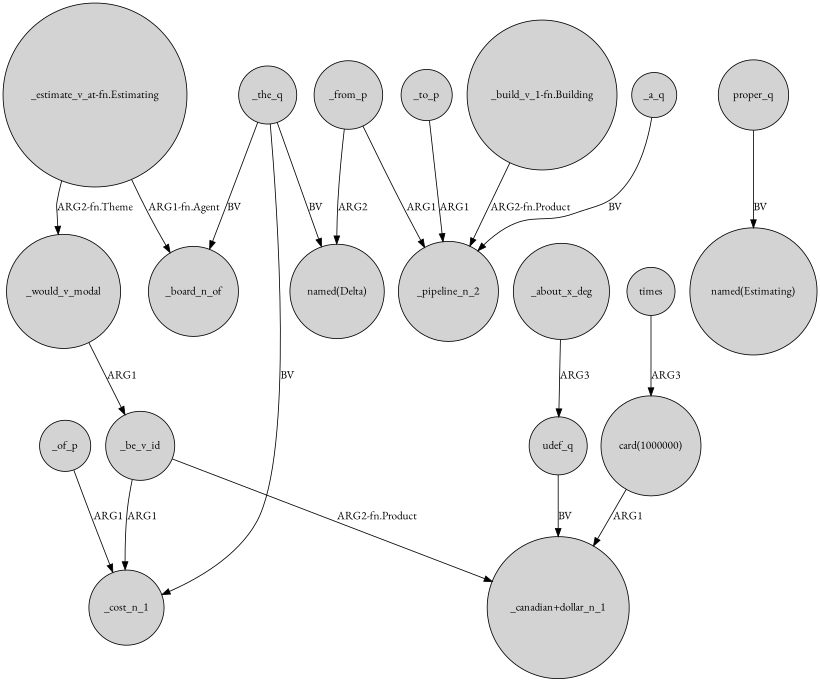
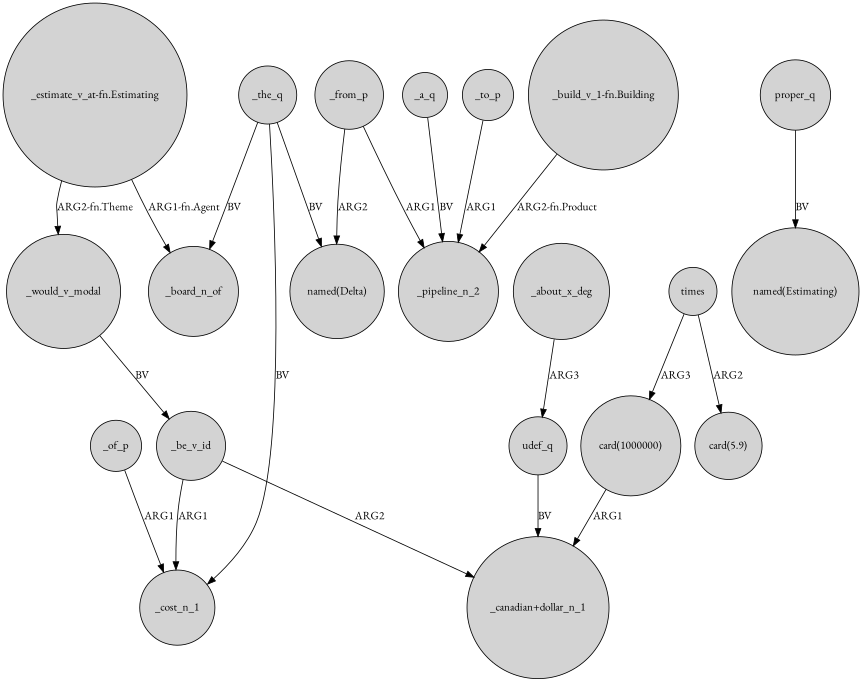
edge "_would_v_modal" -> "_be_v_id": label "ARG1" -> "BV"
node "card(5.9)": added
edge "_be_v_id" -> "_canadian+dollar_n_1": label "ARG2-fn.Product" -> "ARG2"
